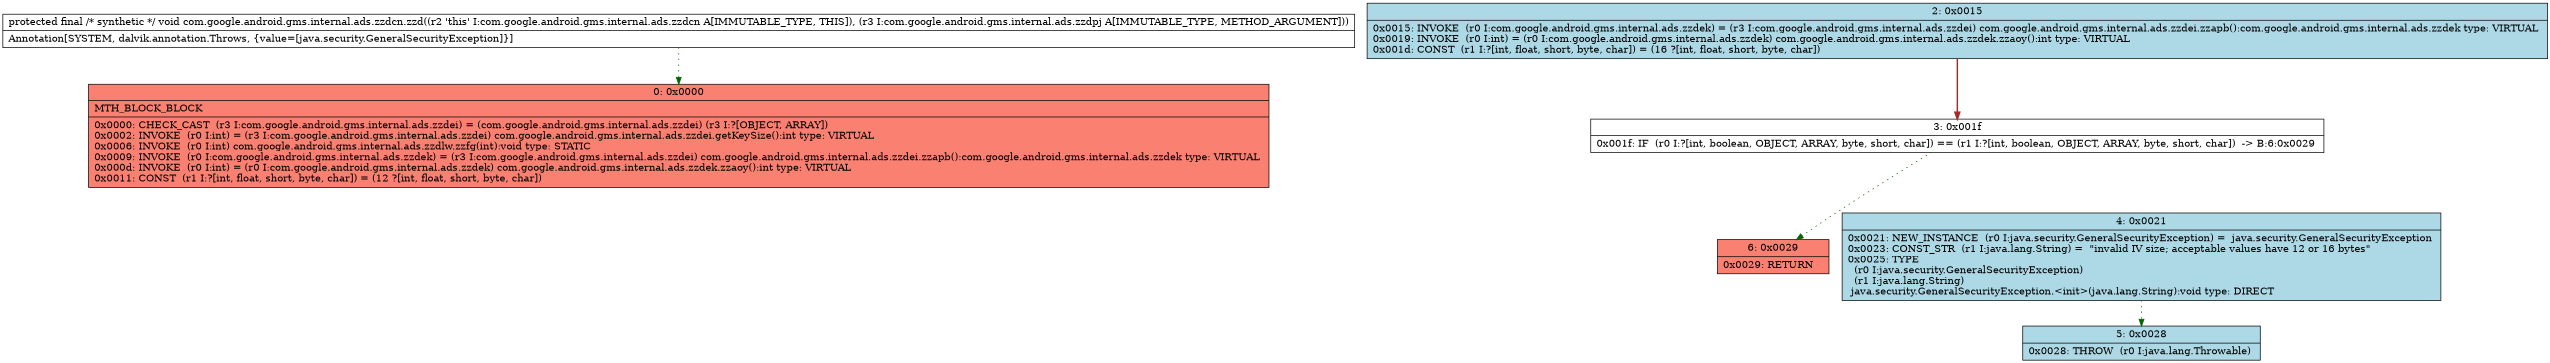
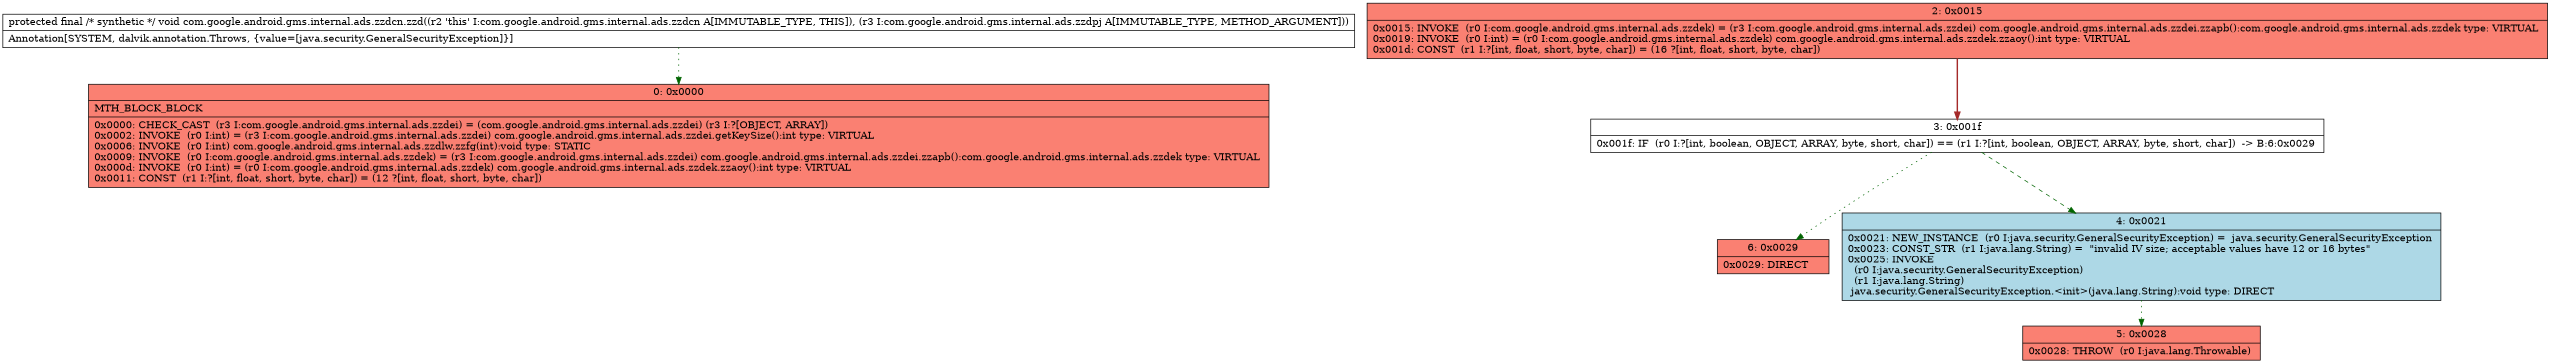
node "2: 0x0015": fillcolor lightblue -> salmon
edge "3: 0x001f" -> "4: 0x0021": added
node "4: 0x0021": text "0x0025: TYPE" -> "0x0025: INVOKE"
node "6: 0x0029": text "0x0029: RETURN" -> "0x0029: DIRECT"
node "5: 0x0028": fillcolor lightblue -> salmon
